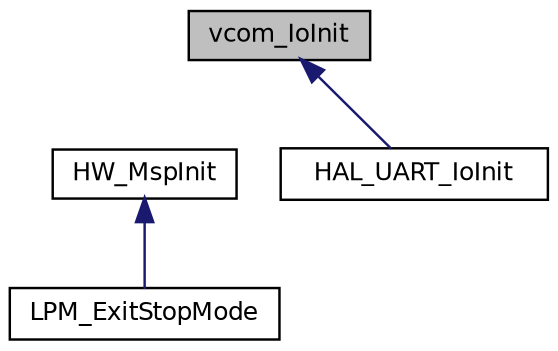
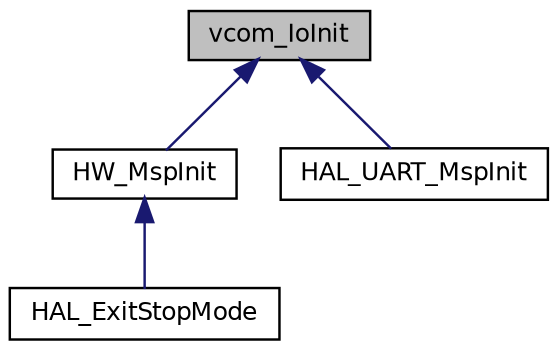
edge "HW_MspInit" -> "vcom_IoInit": added
node "HAL_UART_IoInit": label "HAL_UART_IoInit" -> "HAL_UART_MspInit"
node "LPM_ExitStopMode": label "LPM_ExitStopMode" -> "HAL_ExitStopMode"
